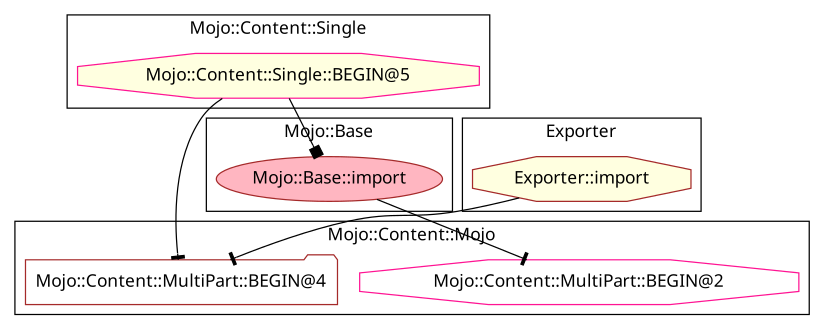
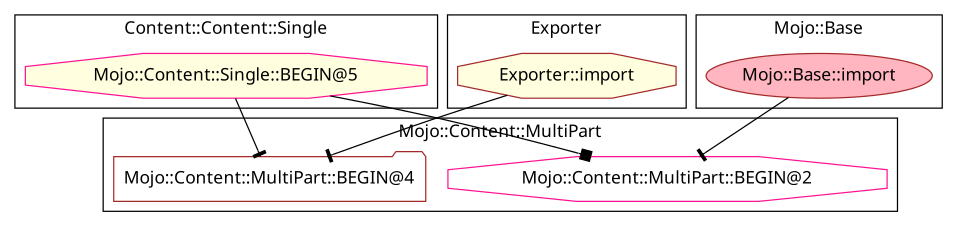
cluster "Mojo::Content::Single": label "Mojo::Content::Single" -> "Content::Content::Single"
edge "Mojo::Content::Single::BEGIN@5" -> "Mojo::Base::import": now "Mojo::Content::Single::BEGIN@5" -> "Mojo::Content::MultiPart::BEGIN@2"
cluster "Mojo::Content::Mojo": label "Mojo::Content::Mojo" -> "Mojo::Content::MultiPart"
